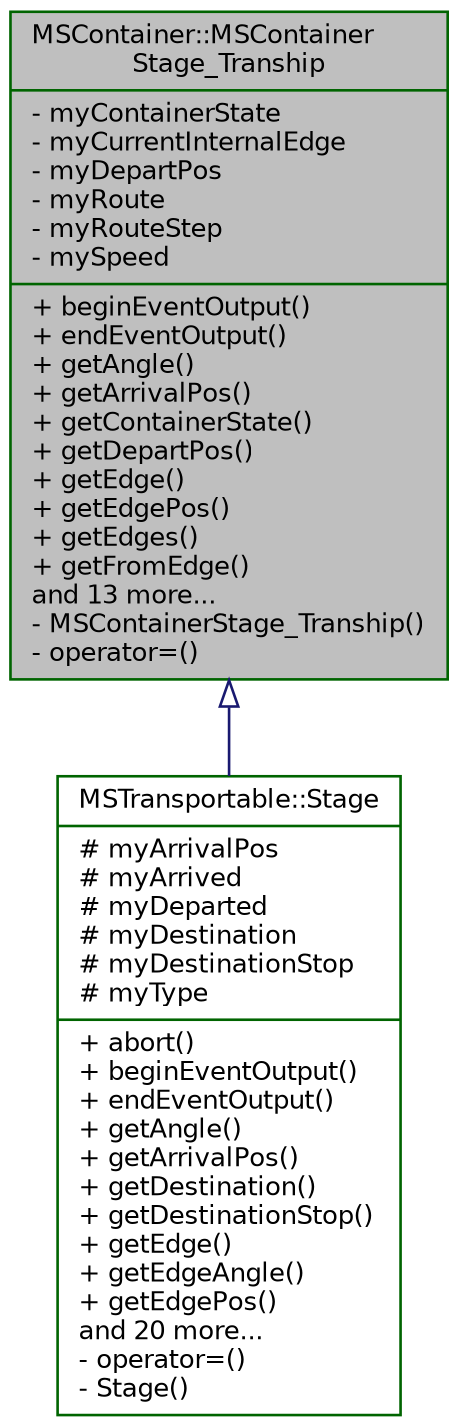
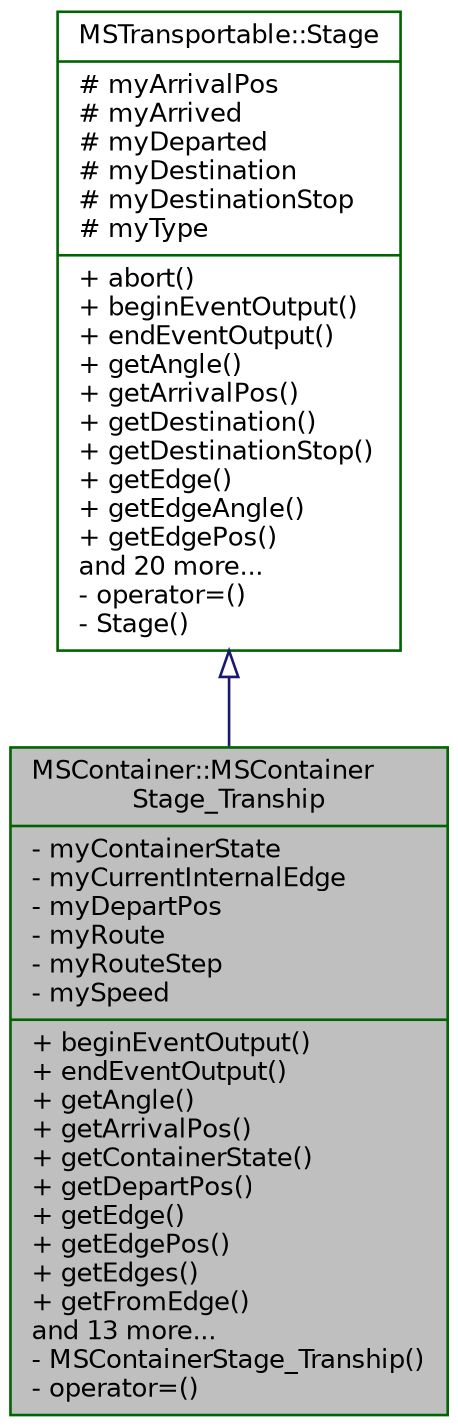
edge "MSTransportable::Stage" -> "MSContainer::MSContainer": reversed
